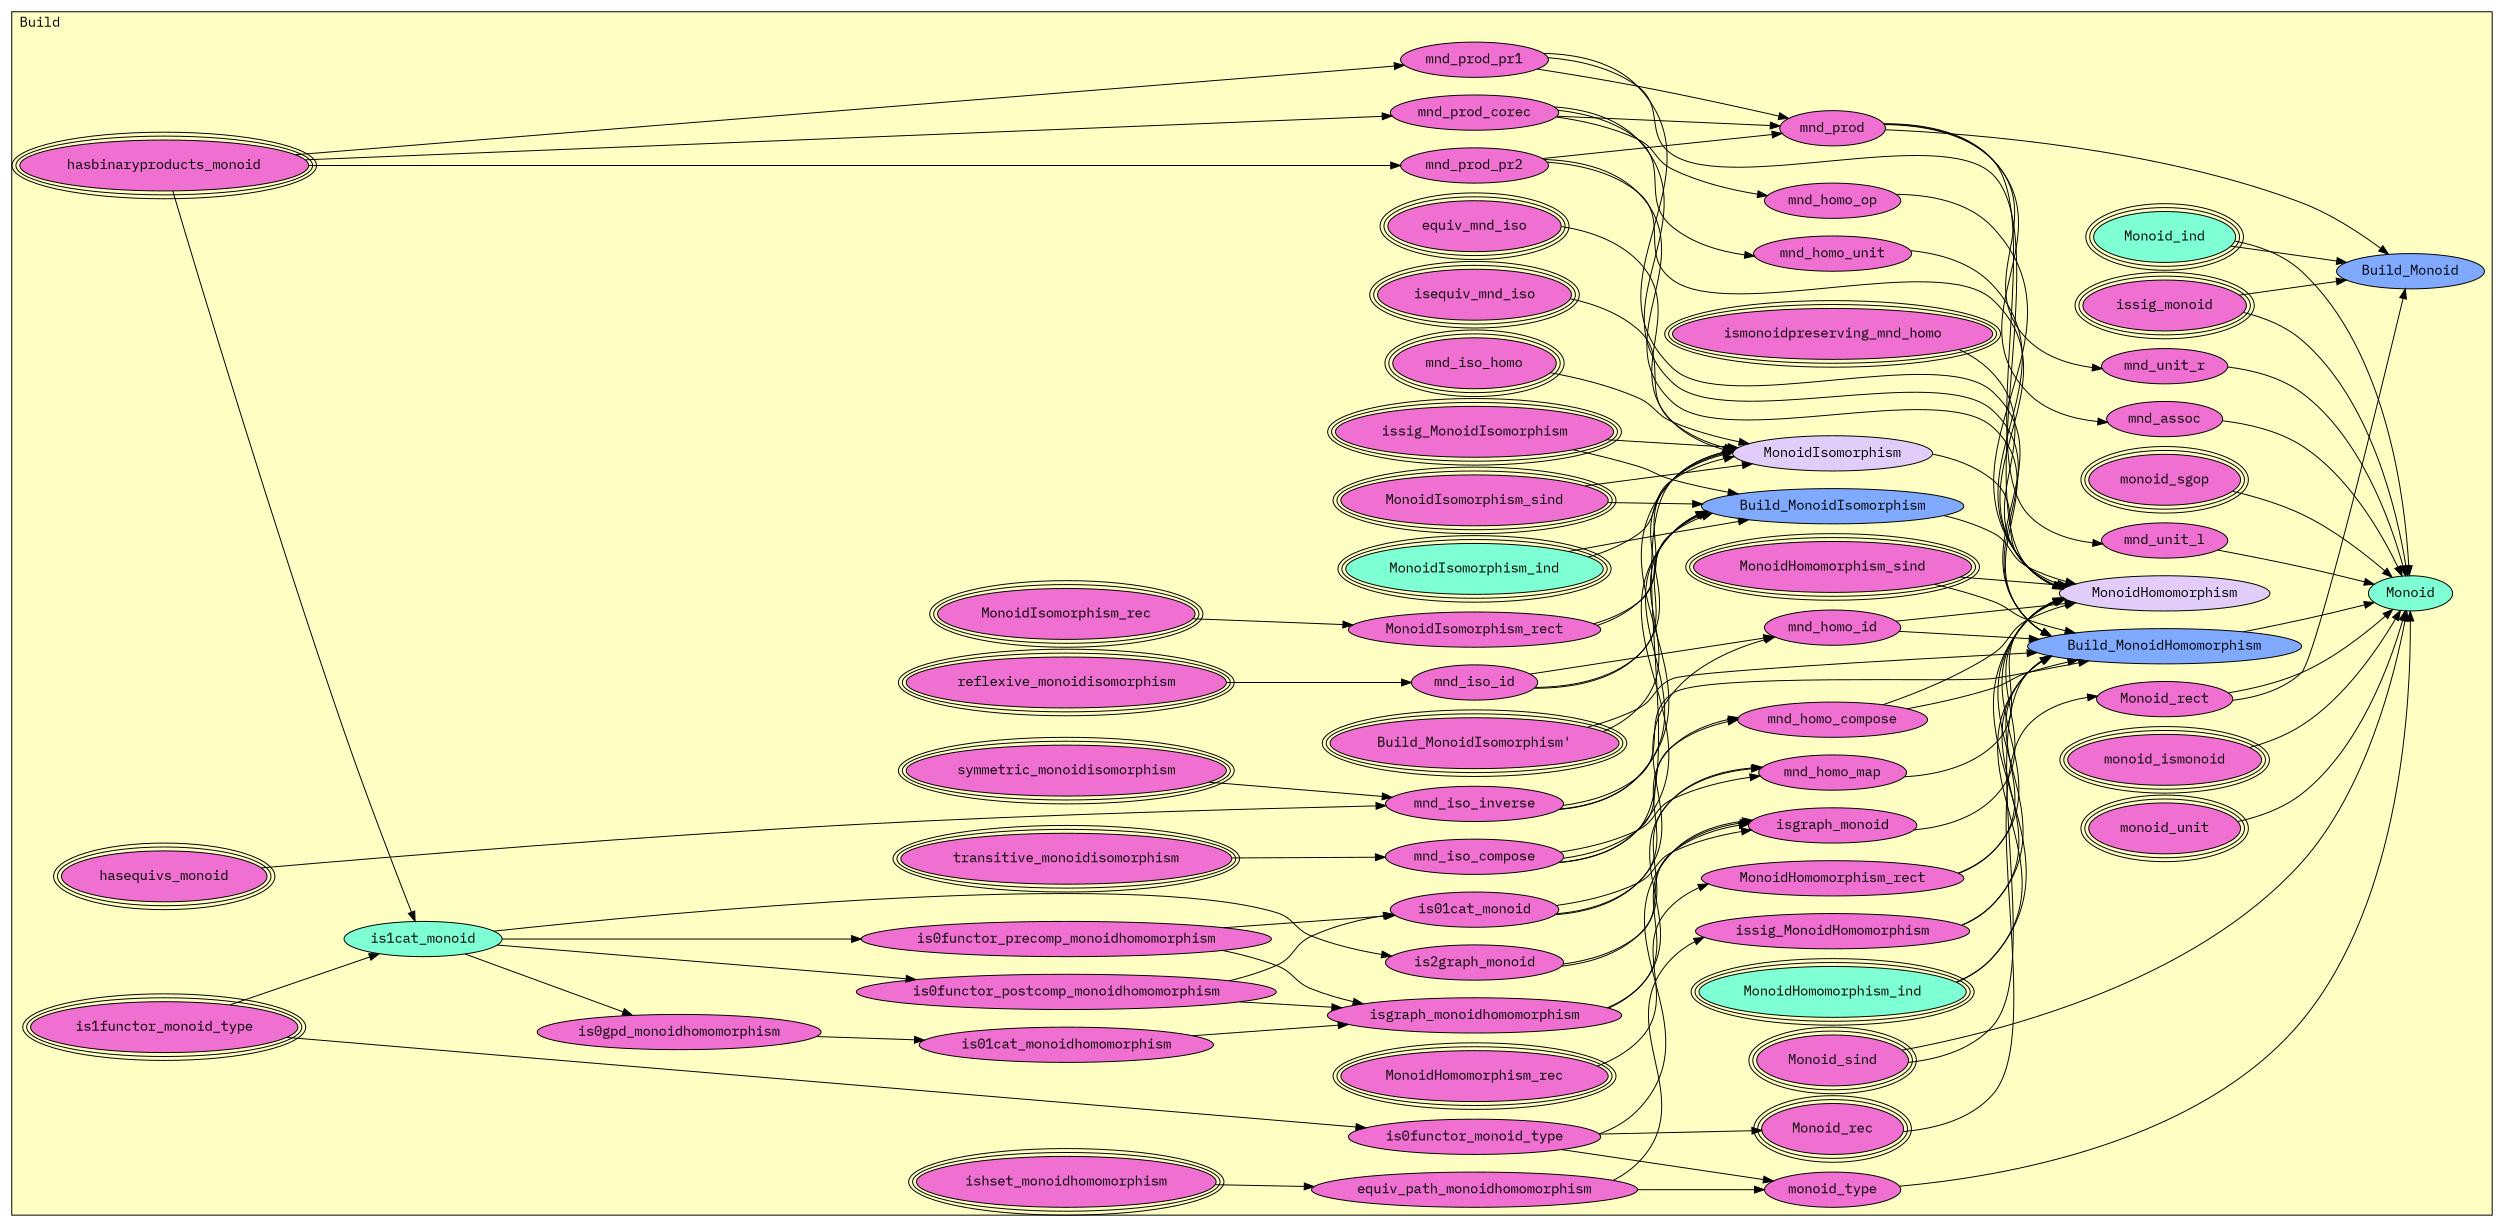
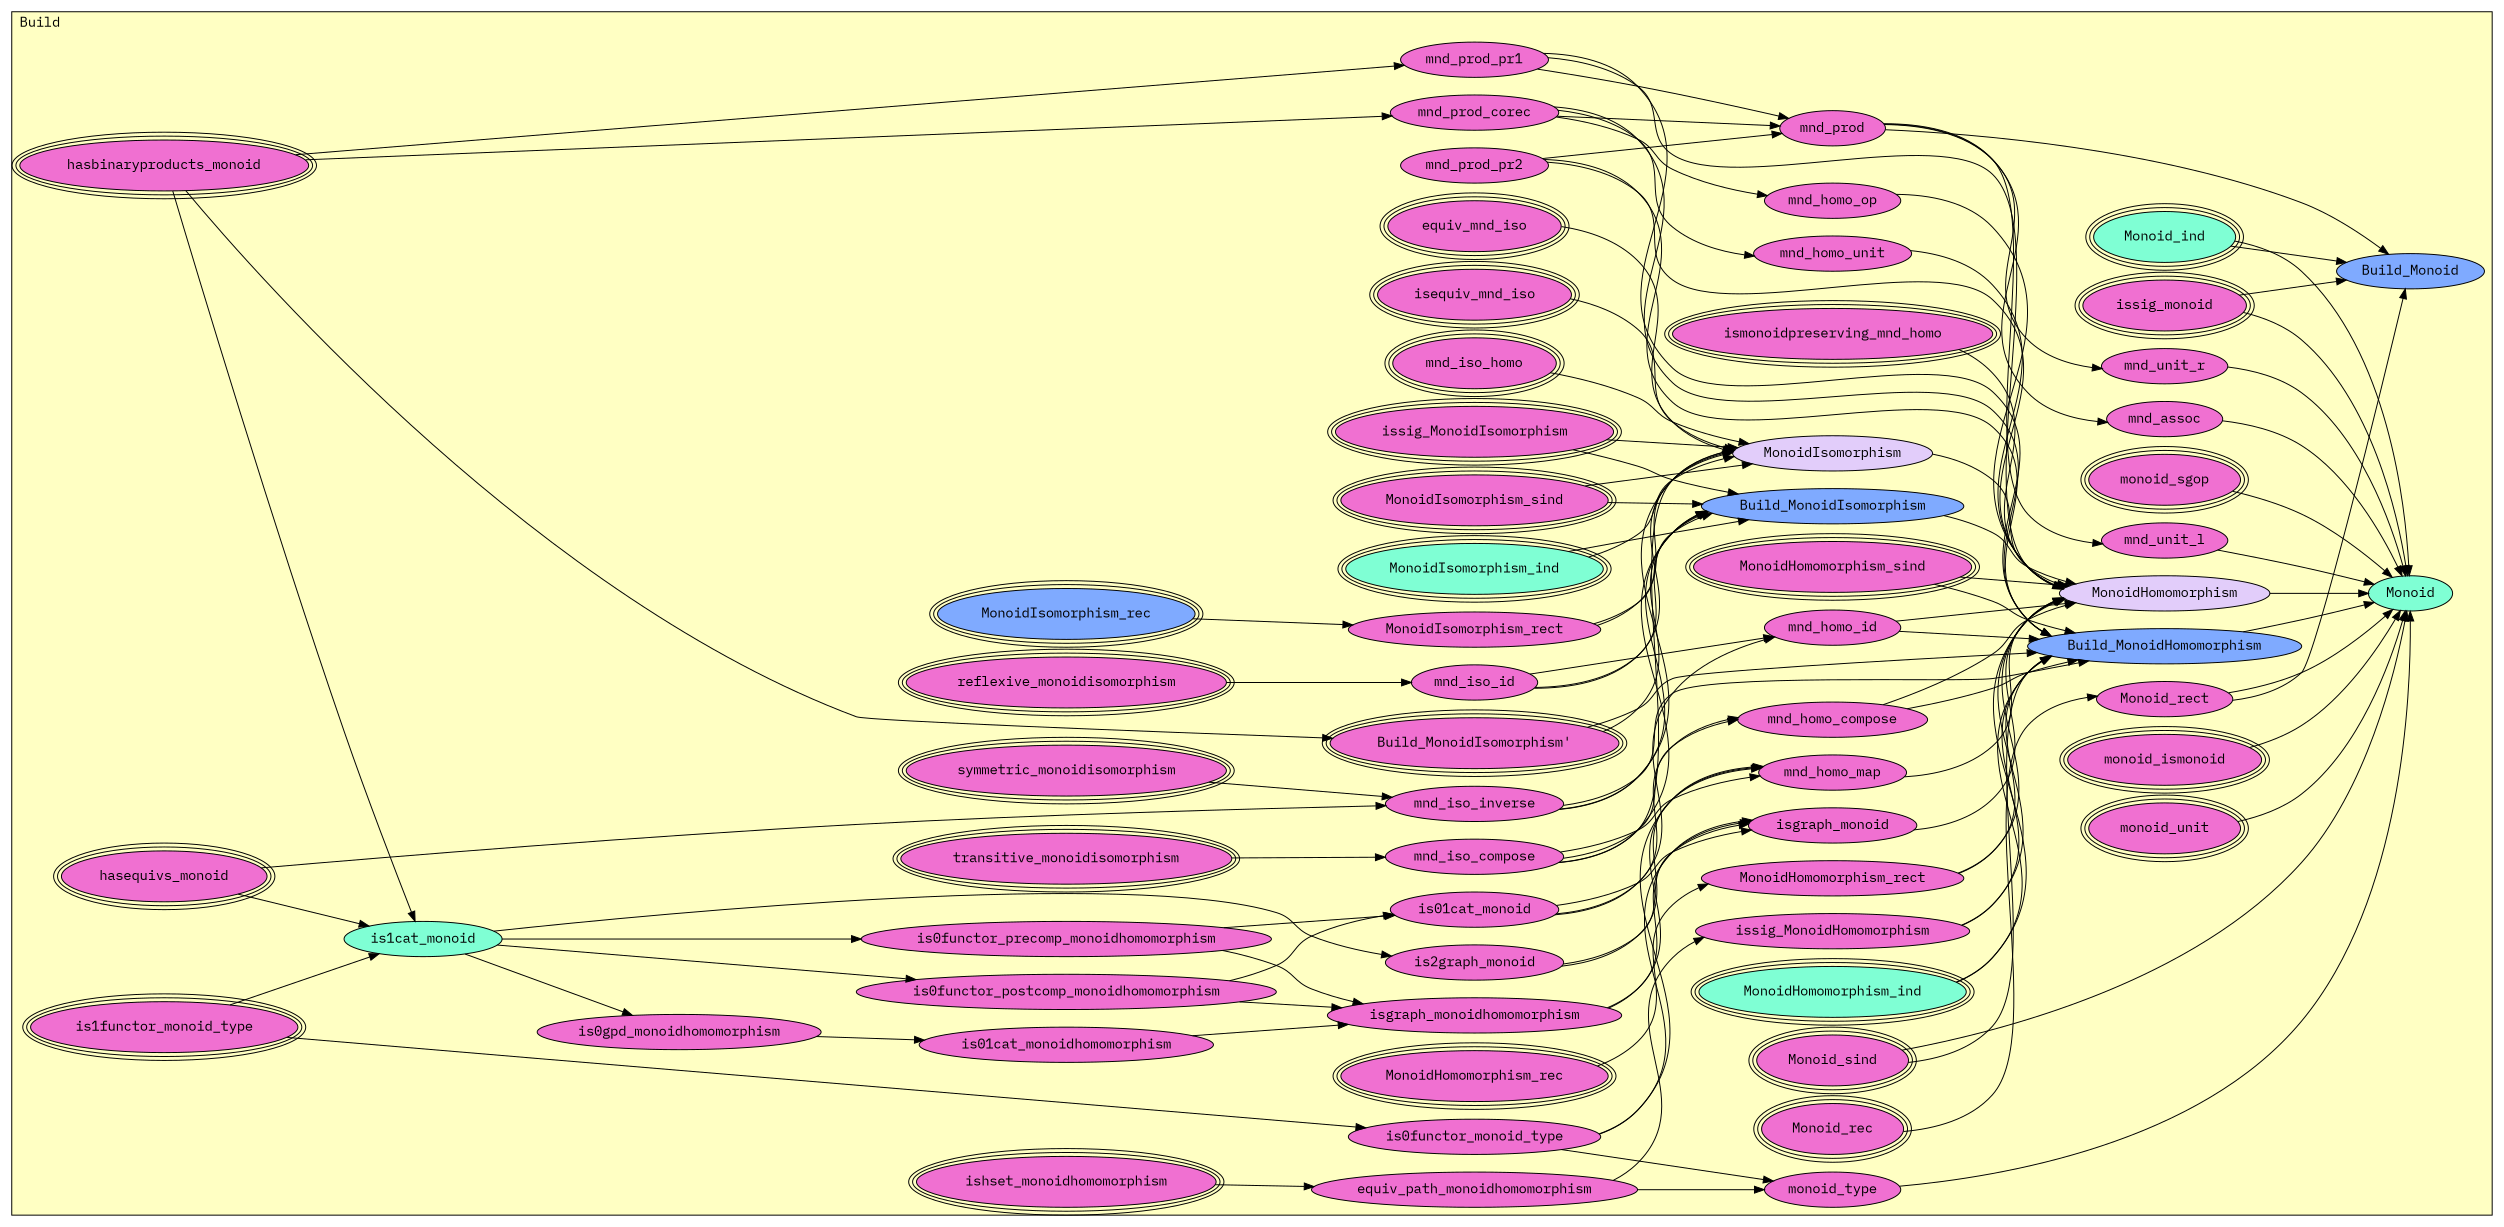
edge "hasbinaryproducts_monoid" -> "mnd_prod_pr2": now "hasbinaryproducts_monoid" -> "Build_MonoidIsomorphism'"
edge "MonoidHomomorphism" -> "Monoid": added
node "MonoidIsomorphism_rec": fillcolor #f070d1 -> #7faaff
edge "hasequivs_monoid" -> "is1cat_monoid": added
edge "is0functor_monoid_type" -> "Monoid_rec": now "is0functor_monoid_type" -> "mnd_homo_map"
